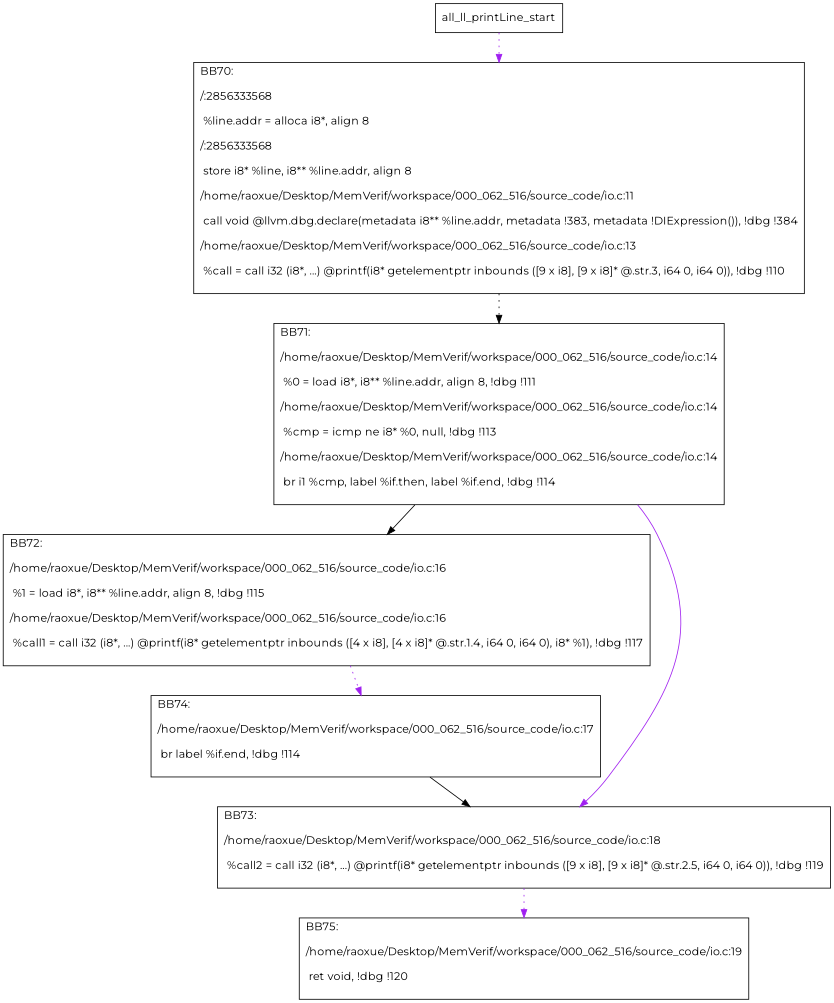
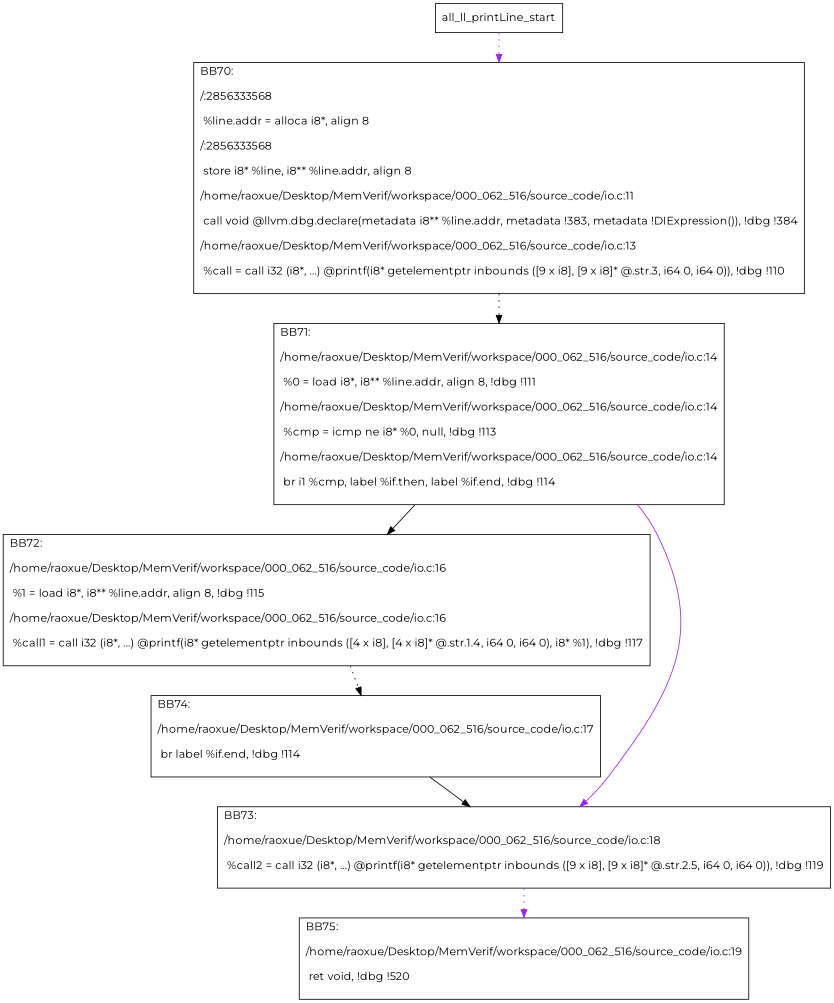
edge "BB72:" -> "BB74:": color purple -> black
node "BB75:": text "ret void, !dbg !120" -> "ret void, !dbg !520"
